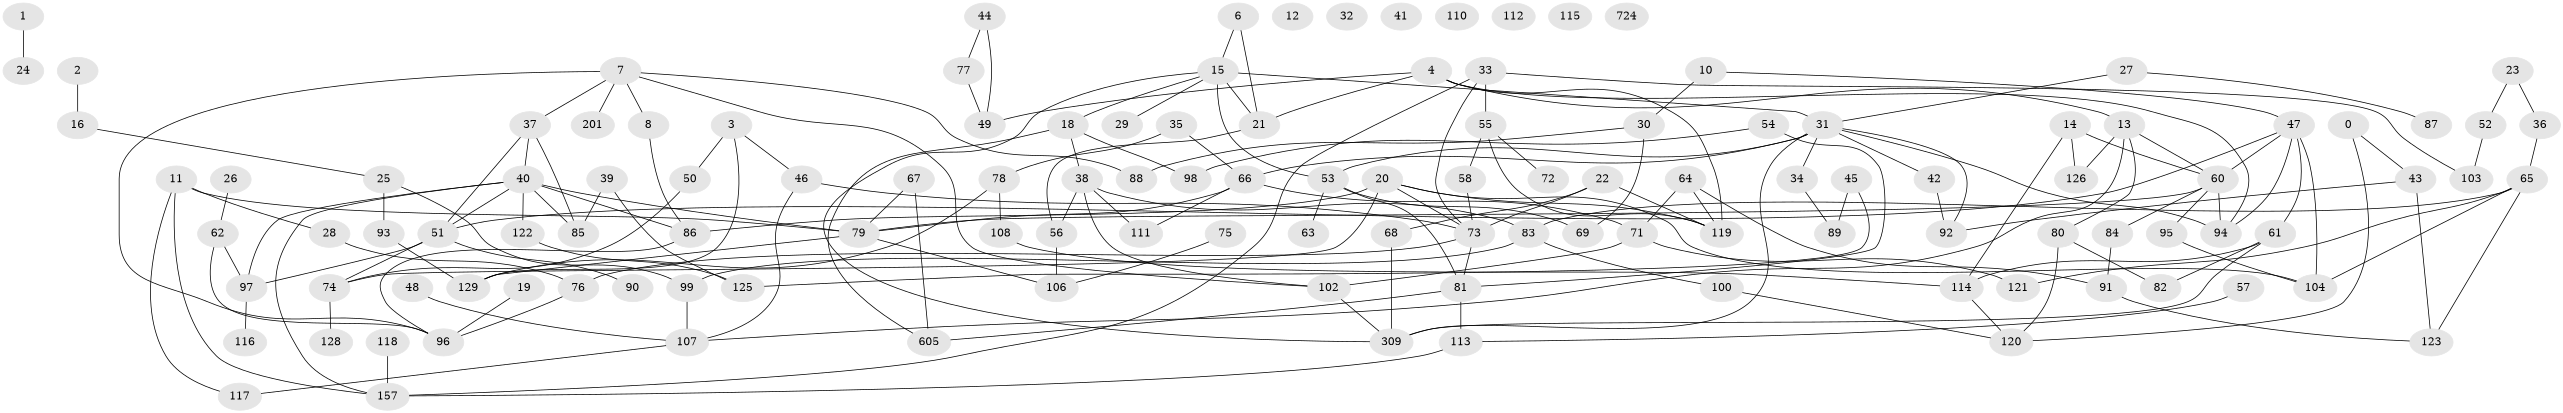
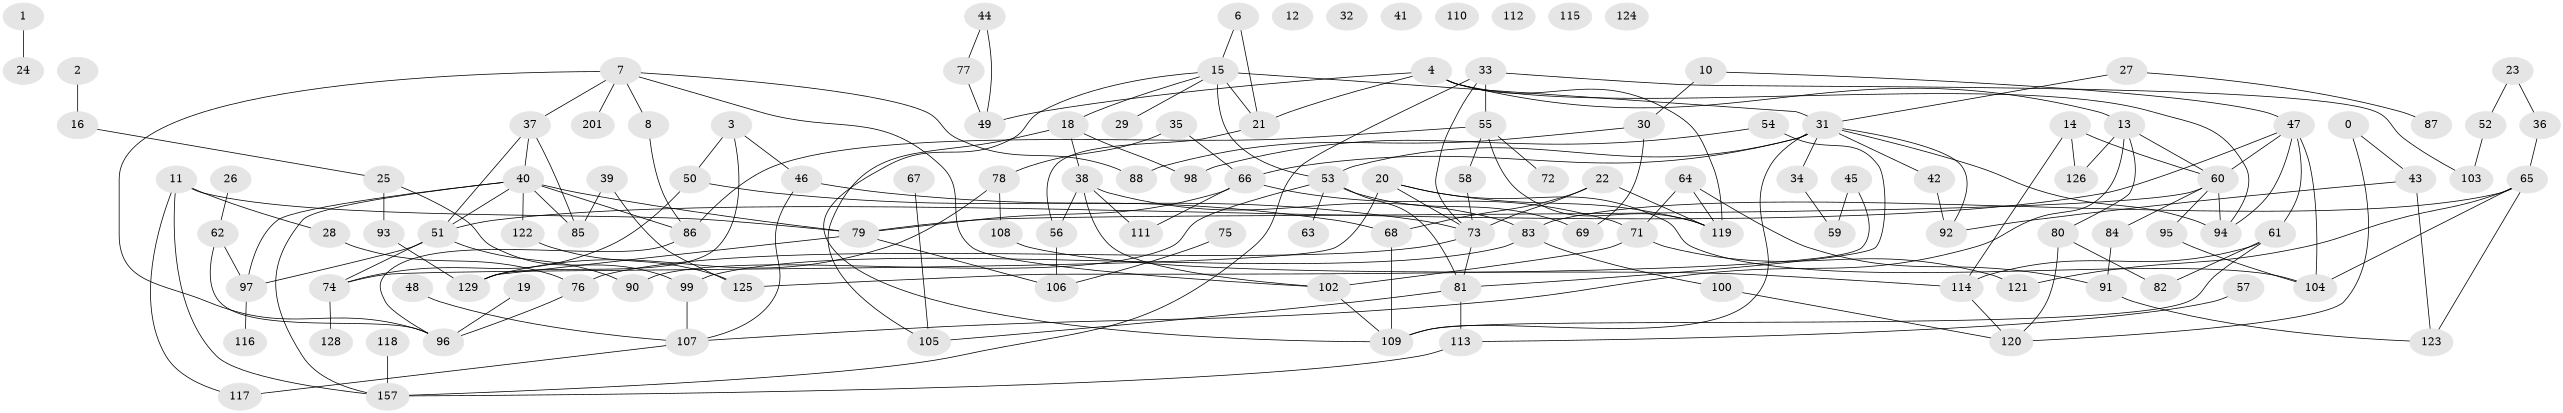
node "724": label "724" -> "124"
edge "67" -- "79": removed
edge "50" -- "68": added
edge "20" -- "86": now "55" -- "86"
node "89": label "89" -> "59"
edge "53" -- "90": added
node "605": label "605" -> "105"
node "309": label "309" -> "109"
